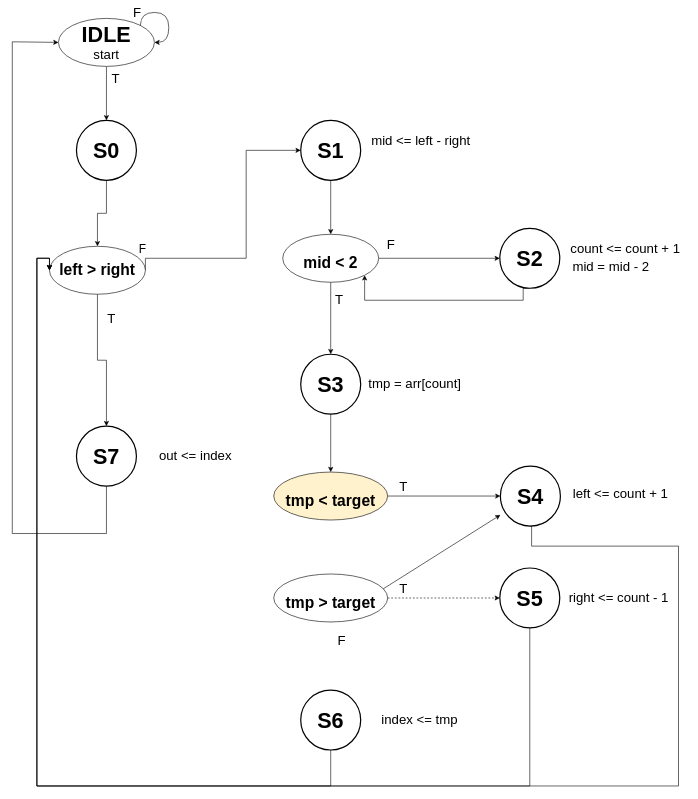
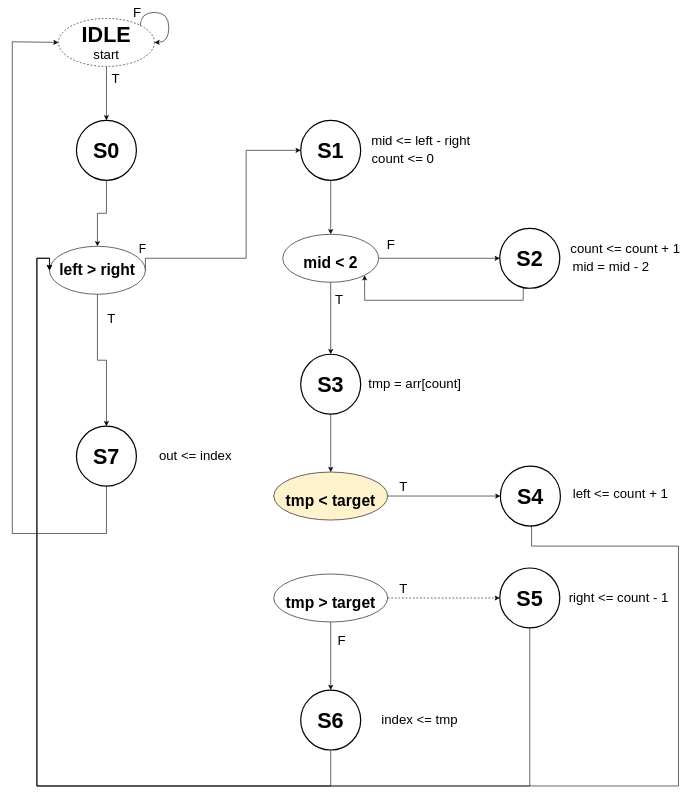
node "IDLE start": style solid -> dashed
node "count <= 0": added
edge "tmp > target" -> "S4": now "tmp > target" -> "S6"
